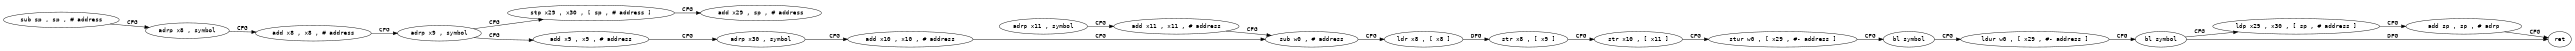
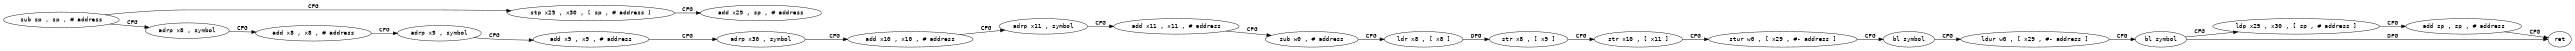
edge "adrp x9 , symbol" -> "stp x29 , x30 , [ sp , # address ]": now "sub sp , sp , # address" -> "stp x29 , x30 , [ sp , # address ]"
node "add sp , sp , # adrp": label "add sp , sp , # adrp" -> "add sp , sp , # address"
edge "add x10 , x10 , # address" -> "sub w0 , # address": now "add x10 , x10 , # address" -> "adrp x11 , symbol"
